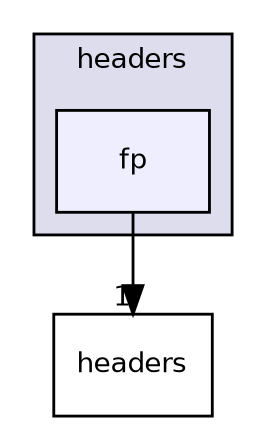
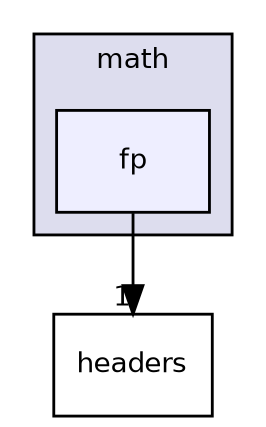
cluster "headers": label "headers" -> "math"
